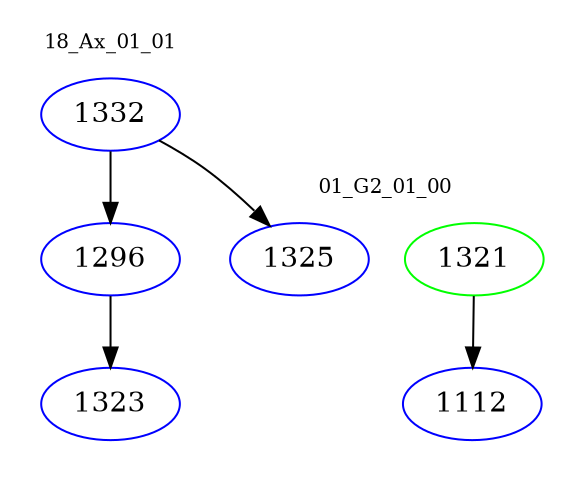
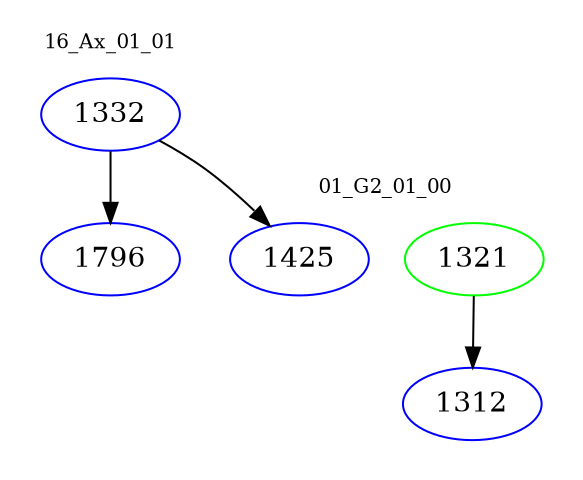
cluster "18_Ax_01_01": label "18_Ax_01_01" -> "16_Ax_01_01"
node "1296": label "1296" -> "1796"
node "1325": label "1325" -> "1425"
node "1323": removed
node "1112": label "1112" -> "1312"
